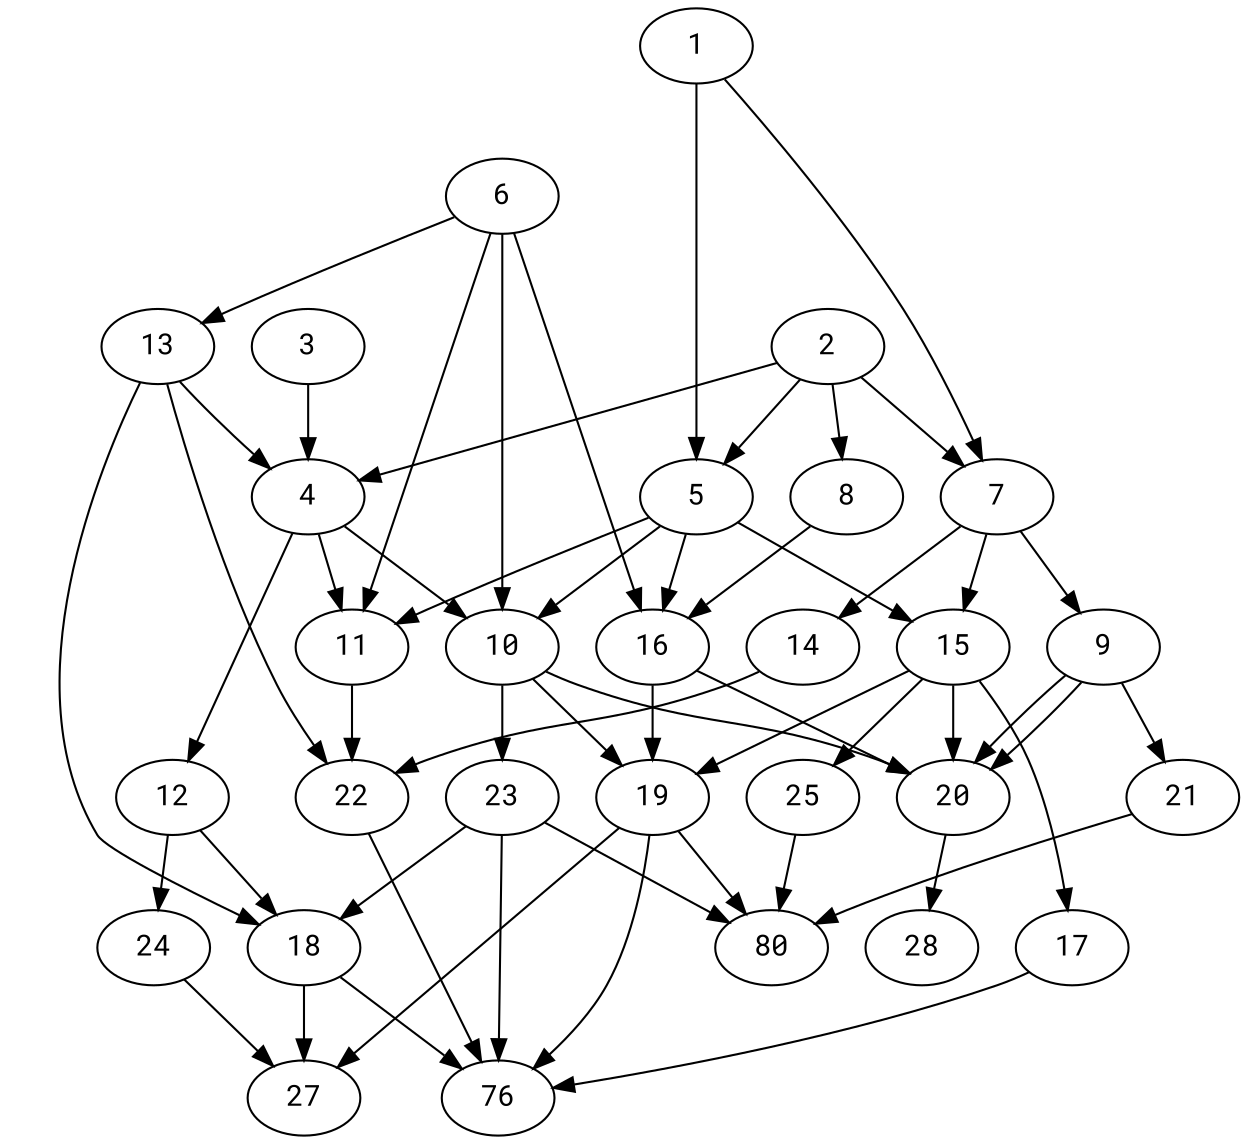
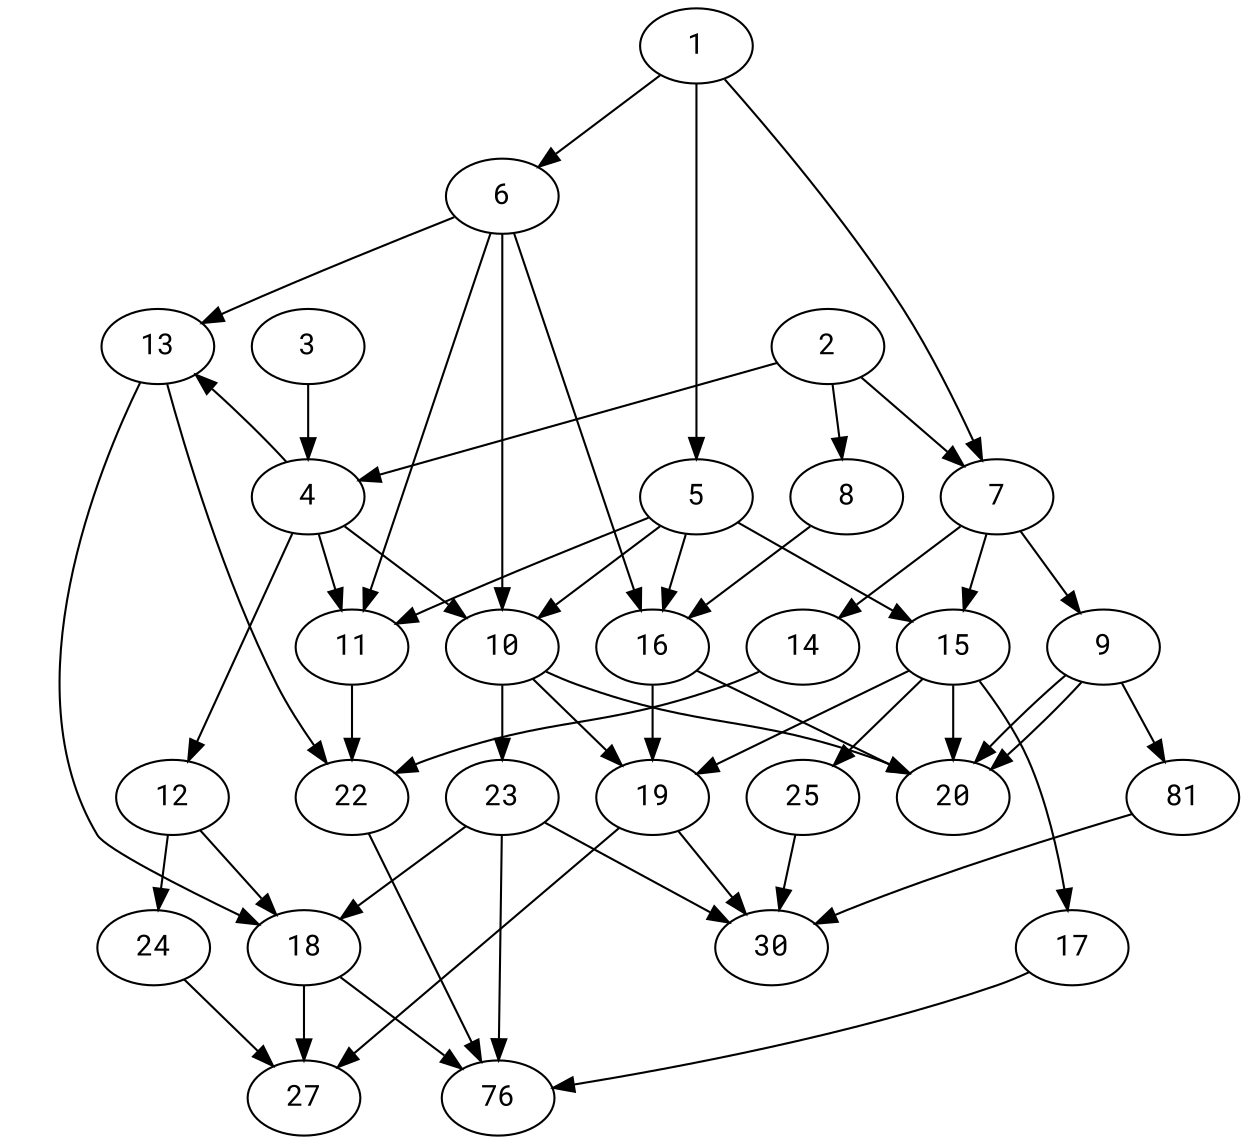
edge "1" -> "6": added
edge "2" -> "5": removed
edge "13" -> "4": reversed
node "21": label "21" -> "81"
node "80": label "80" -> "30"
node "28": removed
edge "19" -> "76": removed
